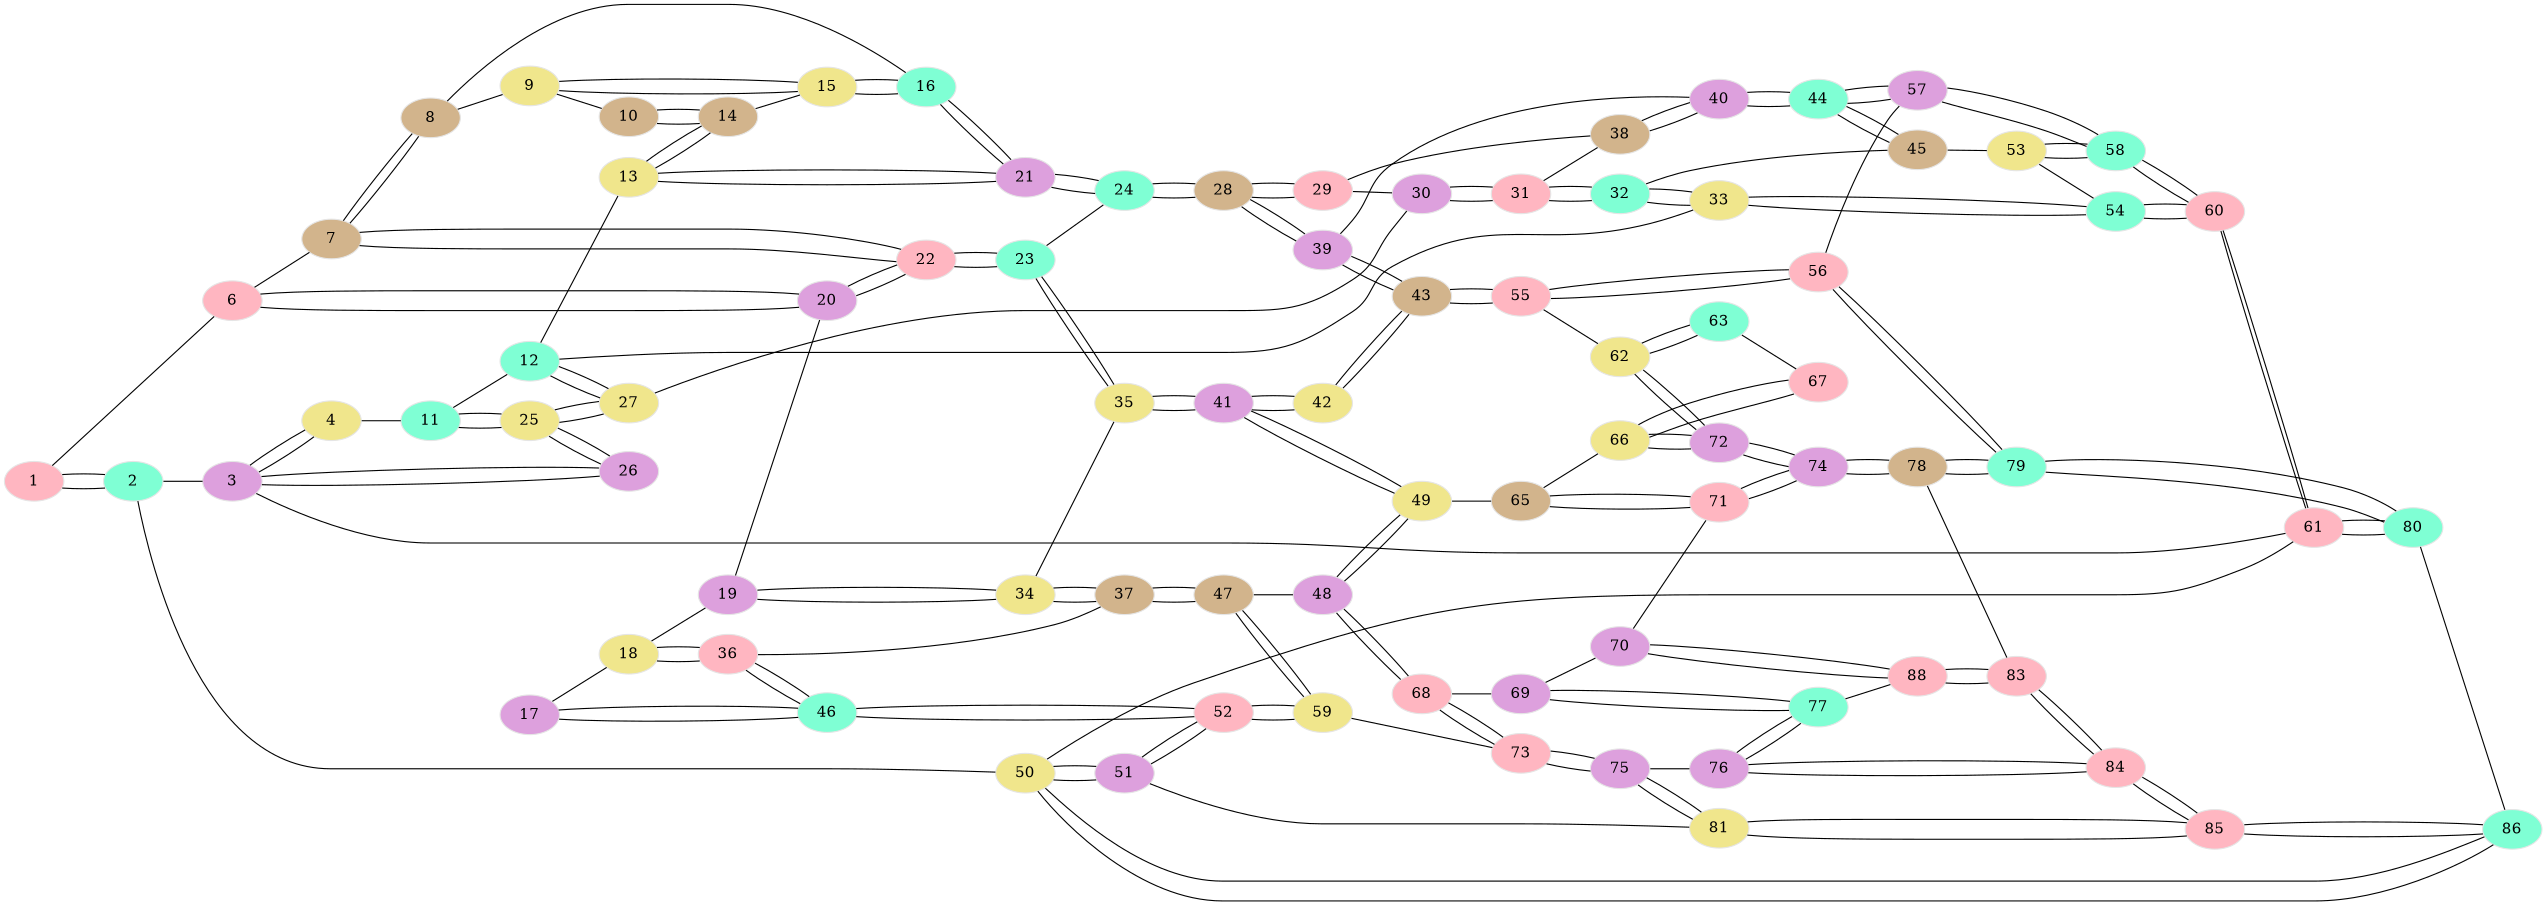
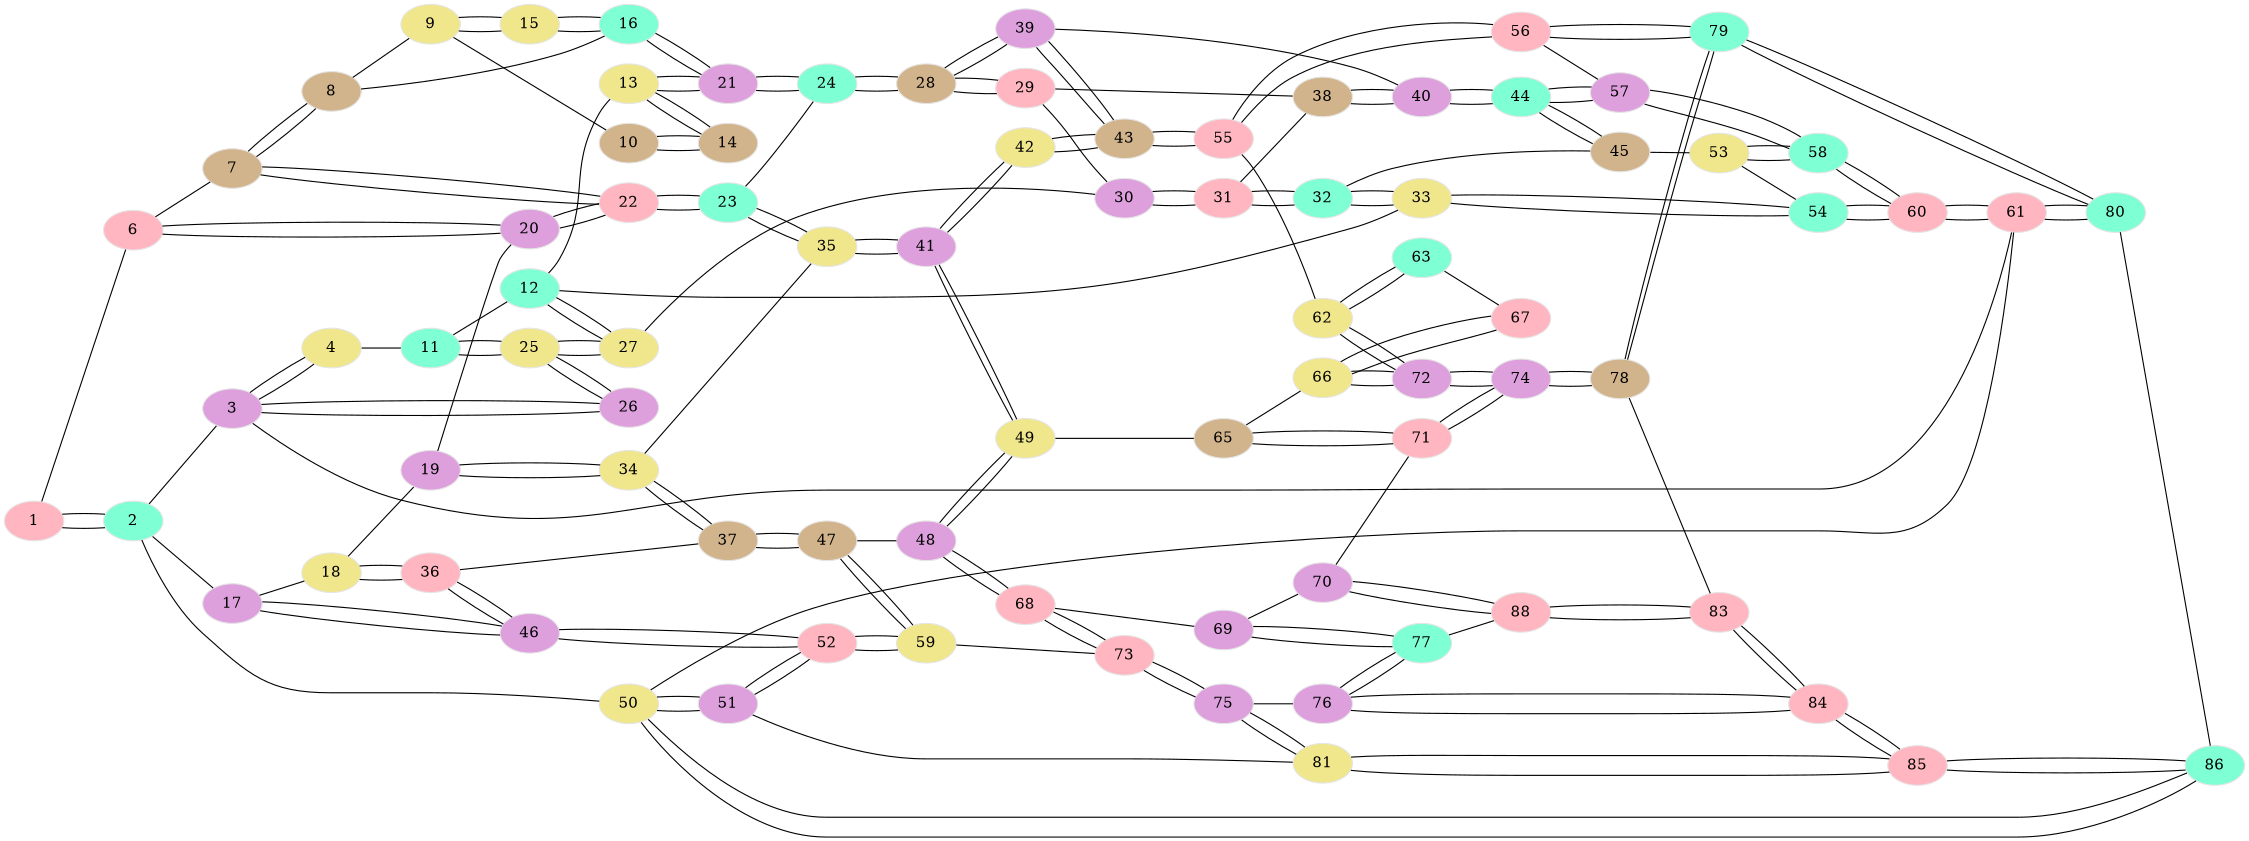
edge "15" -- "14": removed
edge "2" -- "17": added
node "46": fillcolor aquamarine -> plum
